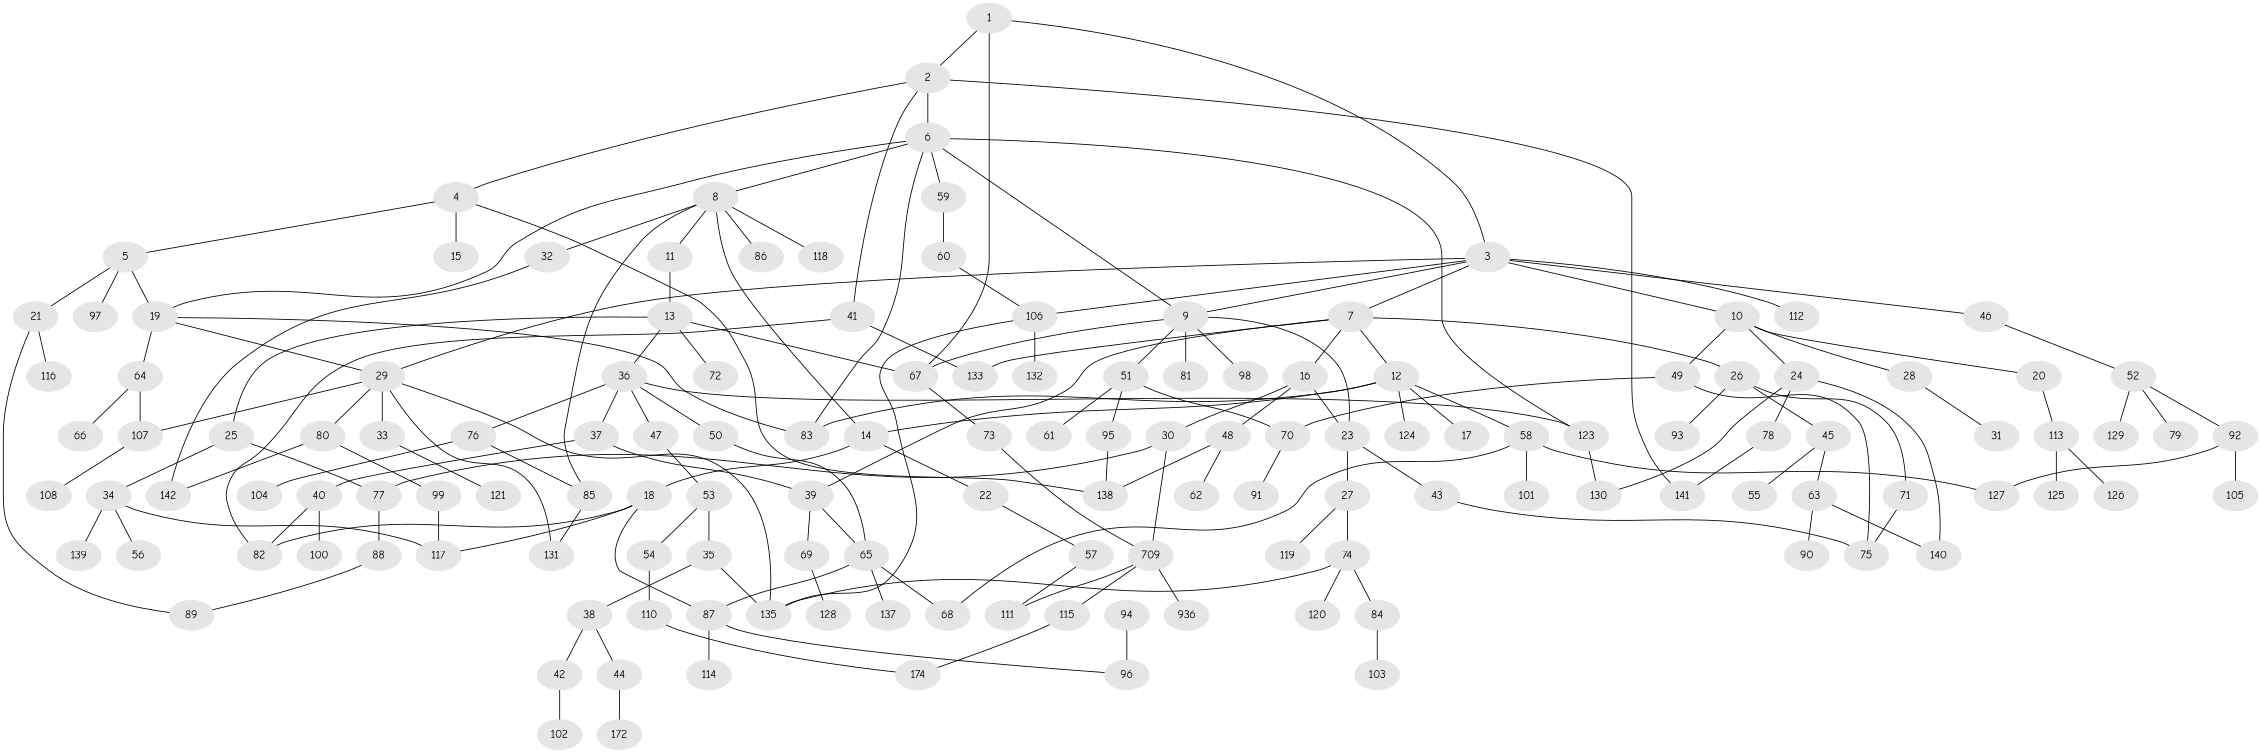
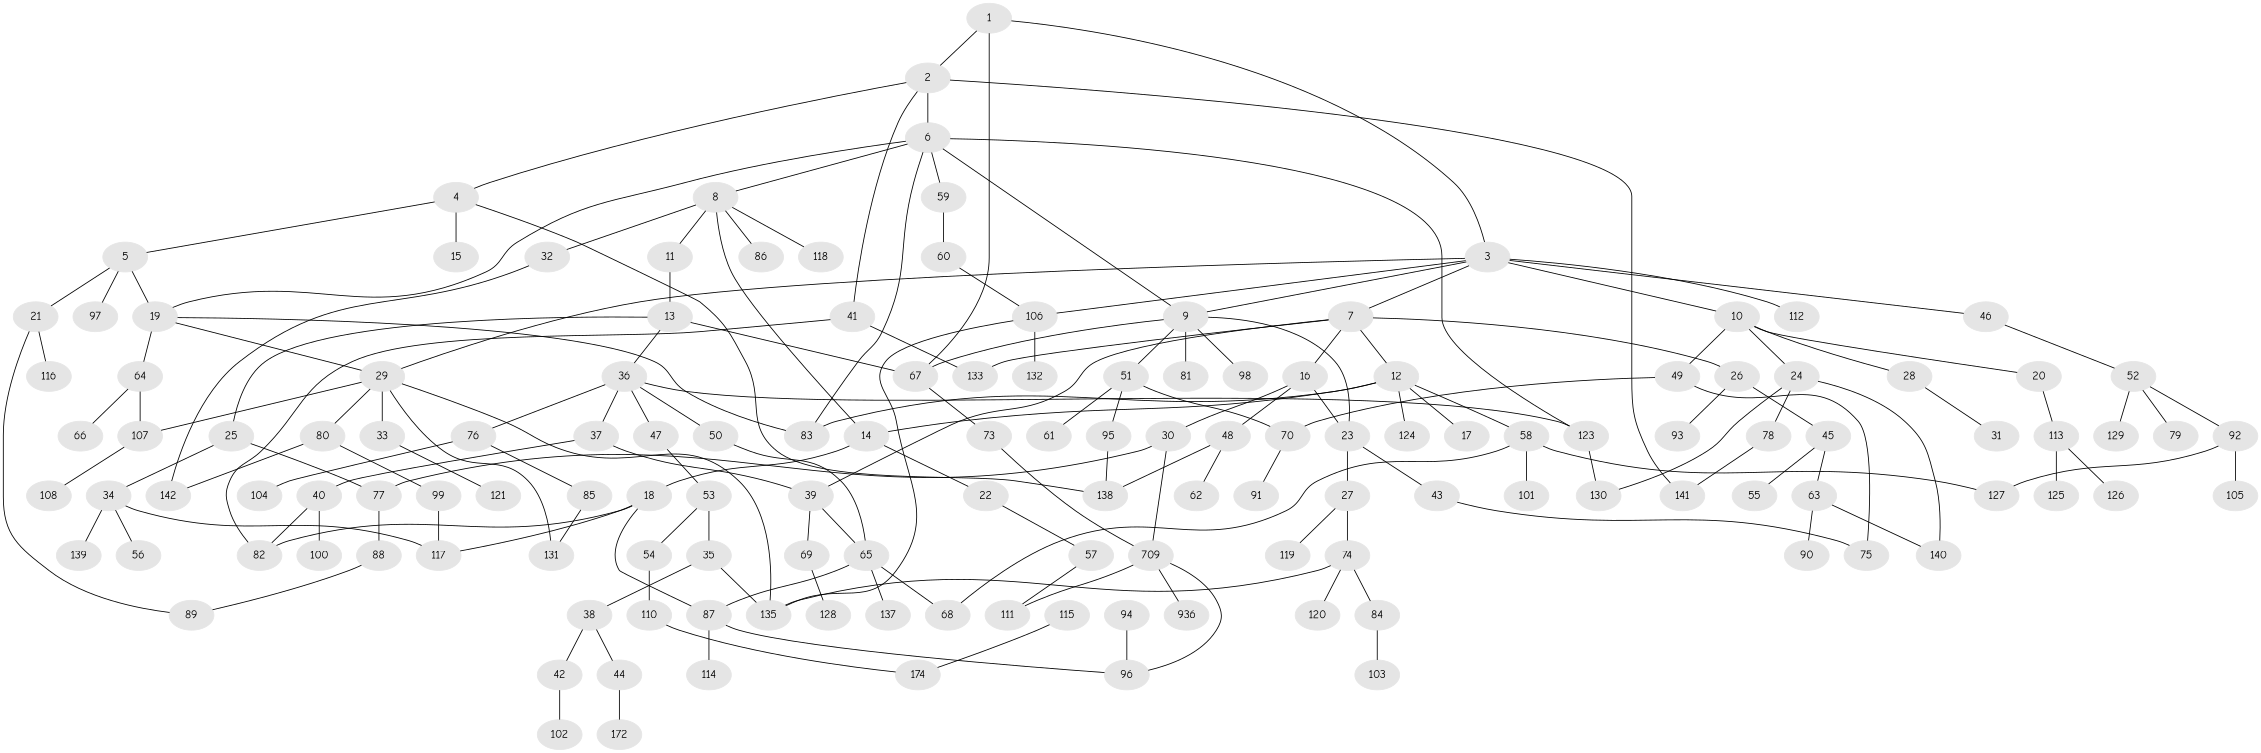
edge "8" -- "85": removed
node "72": removed
node "71": removed
edge "709" -- "115": now "709" -- "96"
